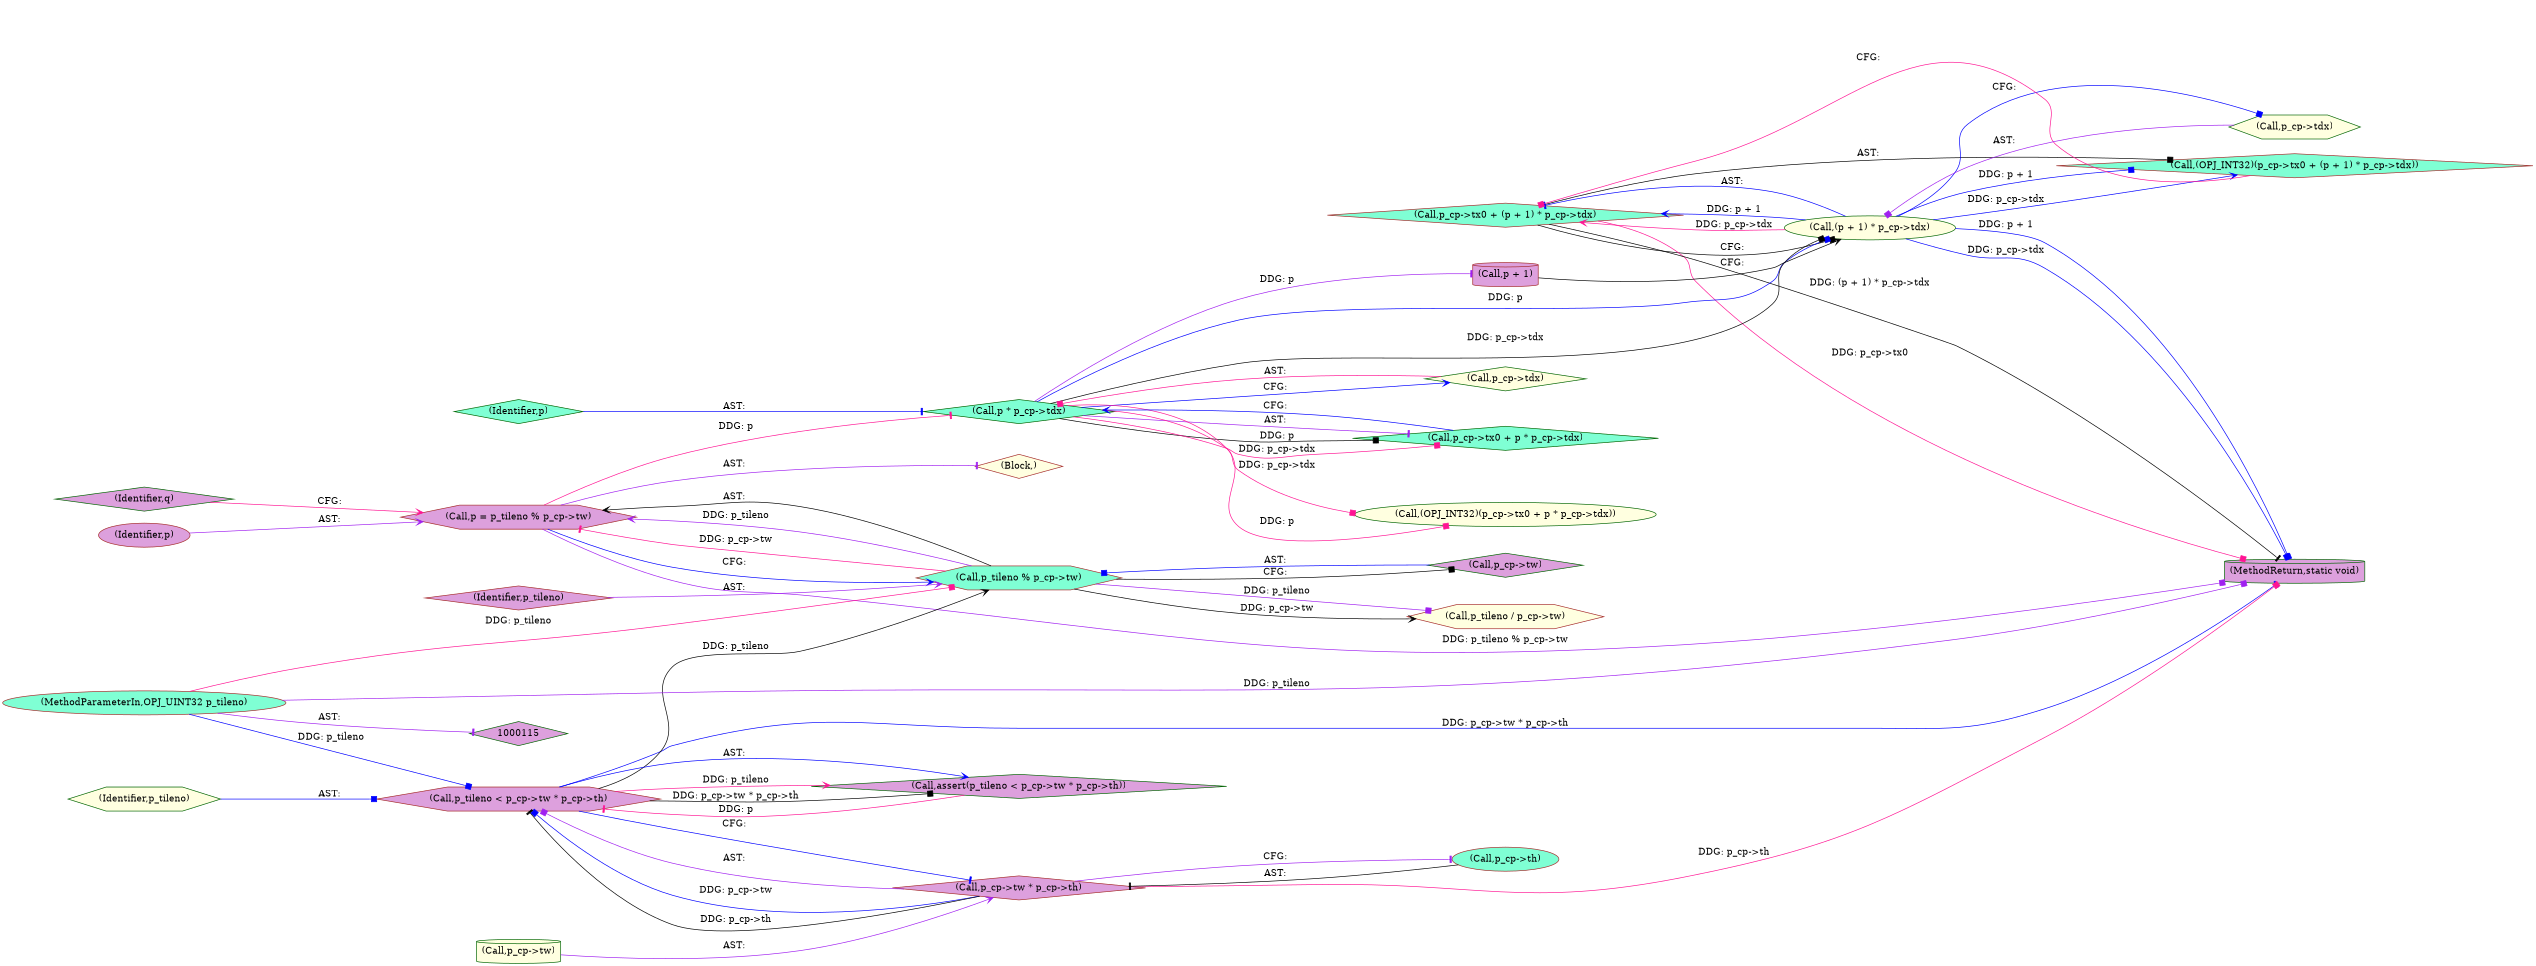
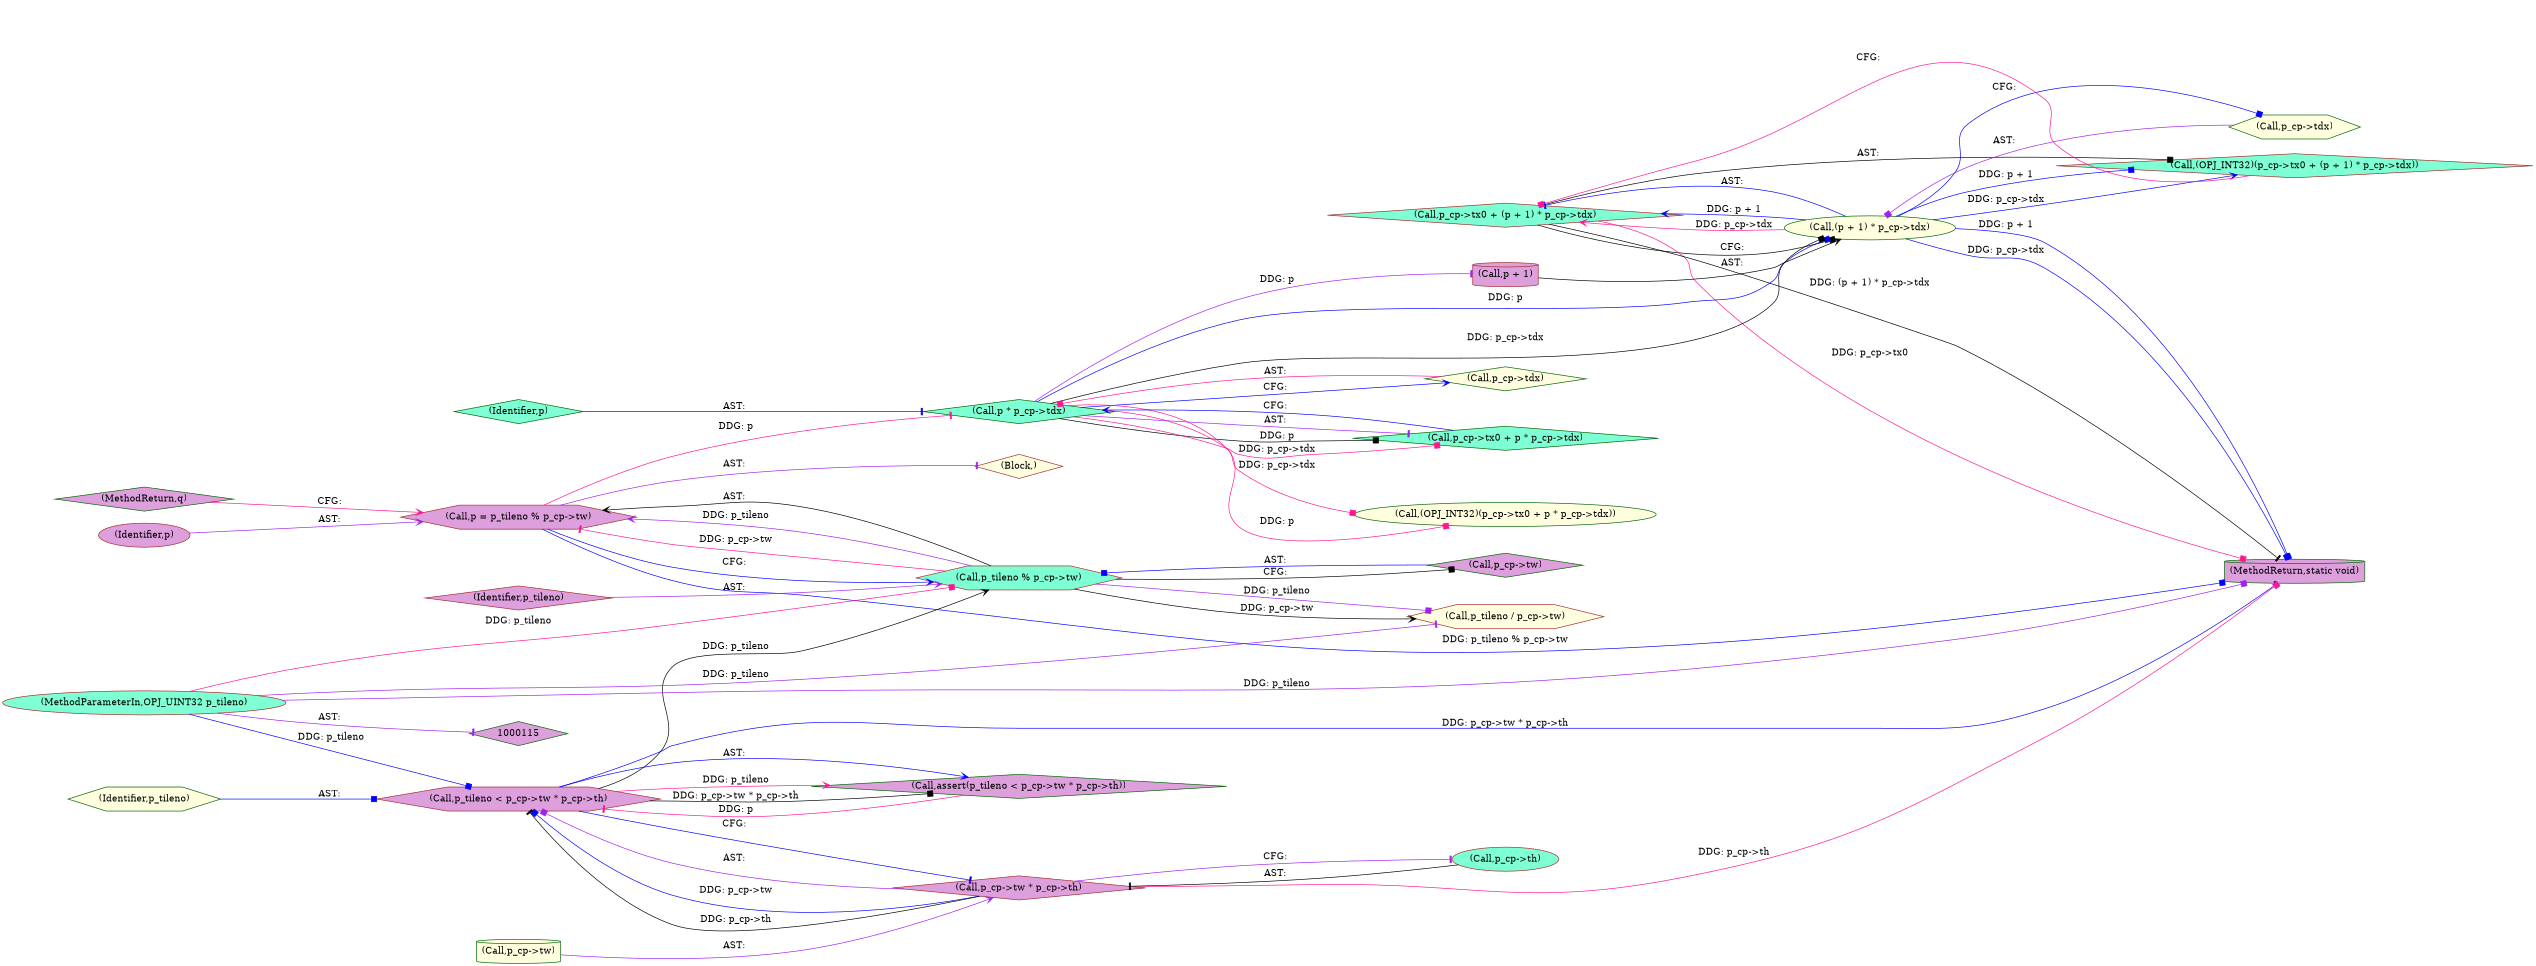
edge "(Call,p + 1)" -> "(Call,(p + 1) * p_cp->tdx)": label "CFG: " -> "AST: "
node "(Identifier,q)": label "(Identifier,q)" -> "(MethodReturn,q)"
edge "(Call,p = p_tileno % p_cp->tw)" -> "(MethodReturn,static void)": color purple -> blue
edge "(MethodParameterIn,OPJ_UINT32 p_tileno)" -> "(Call,p_tileno / p_cp->tw)": added, label "DDG: p_tileno"
